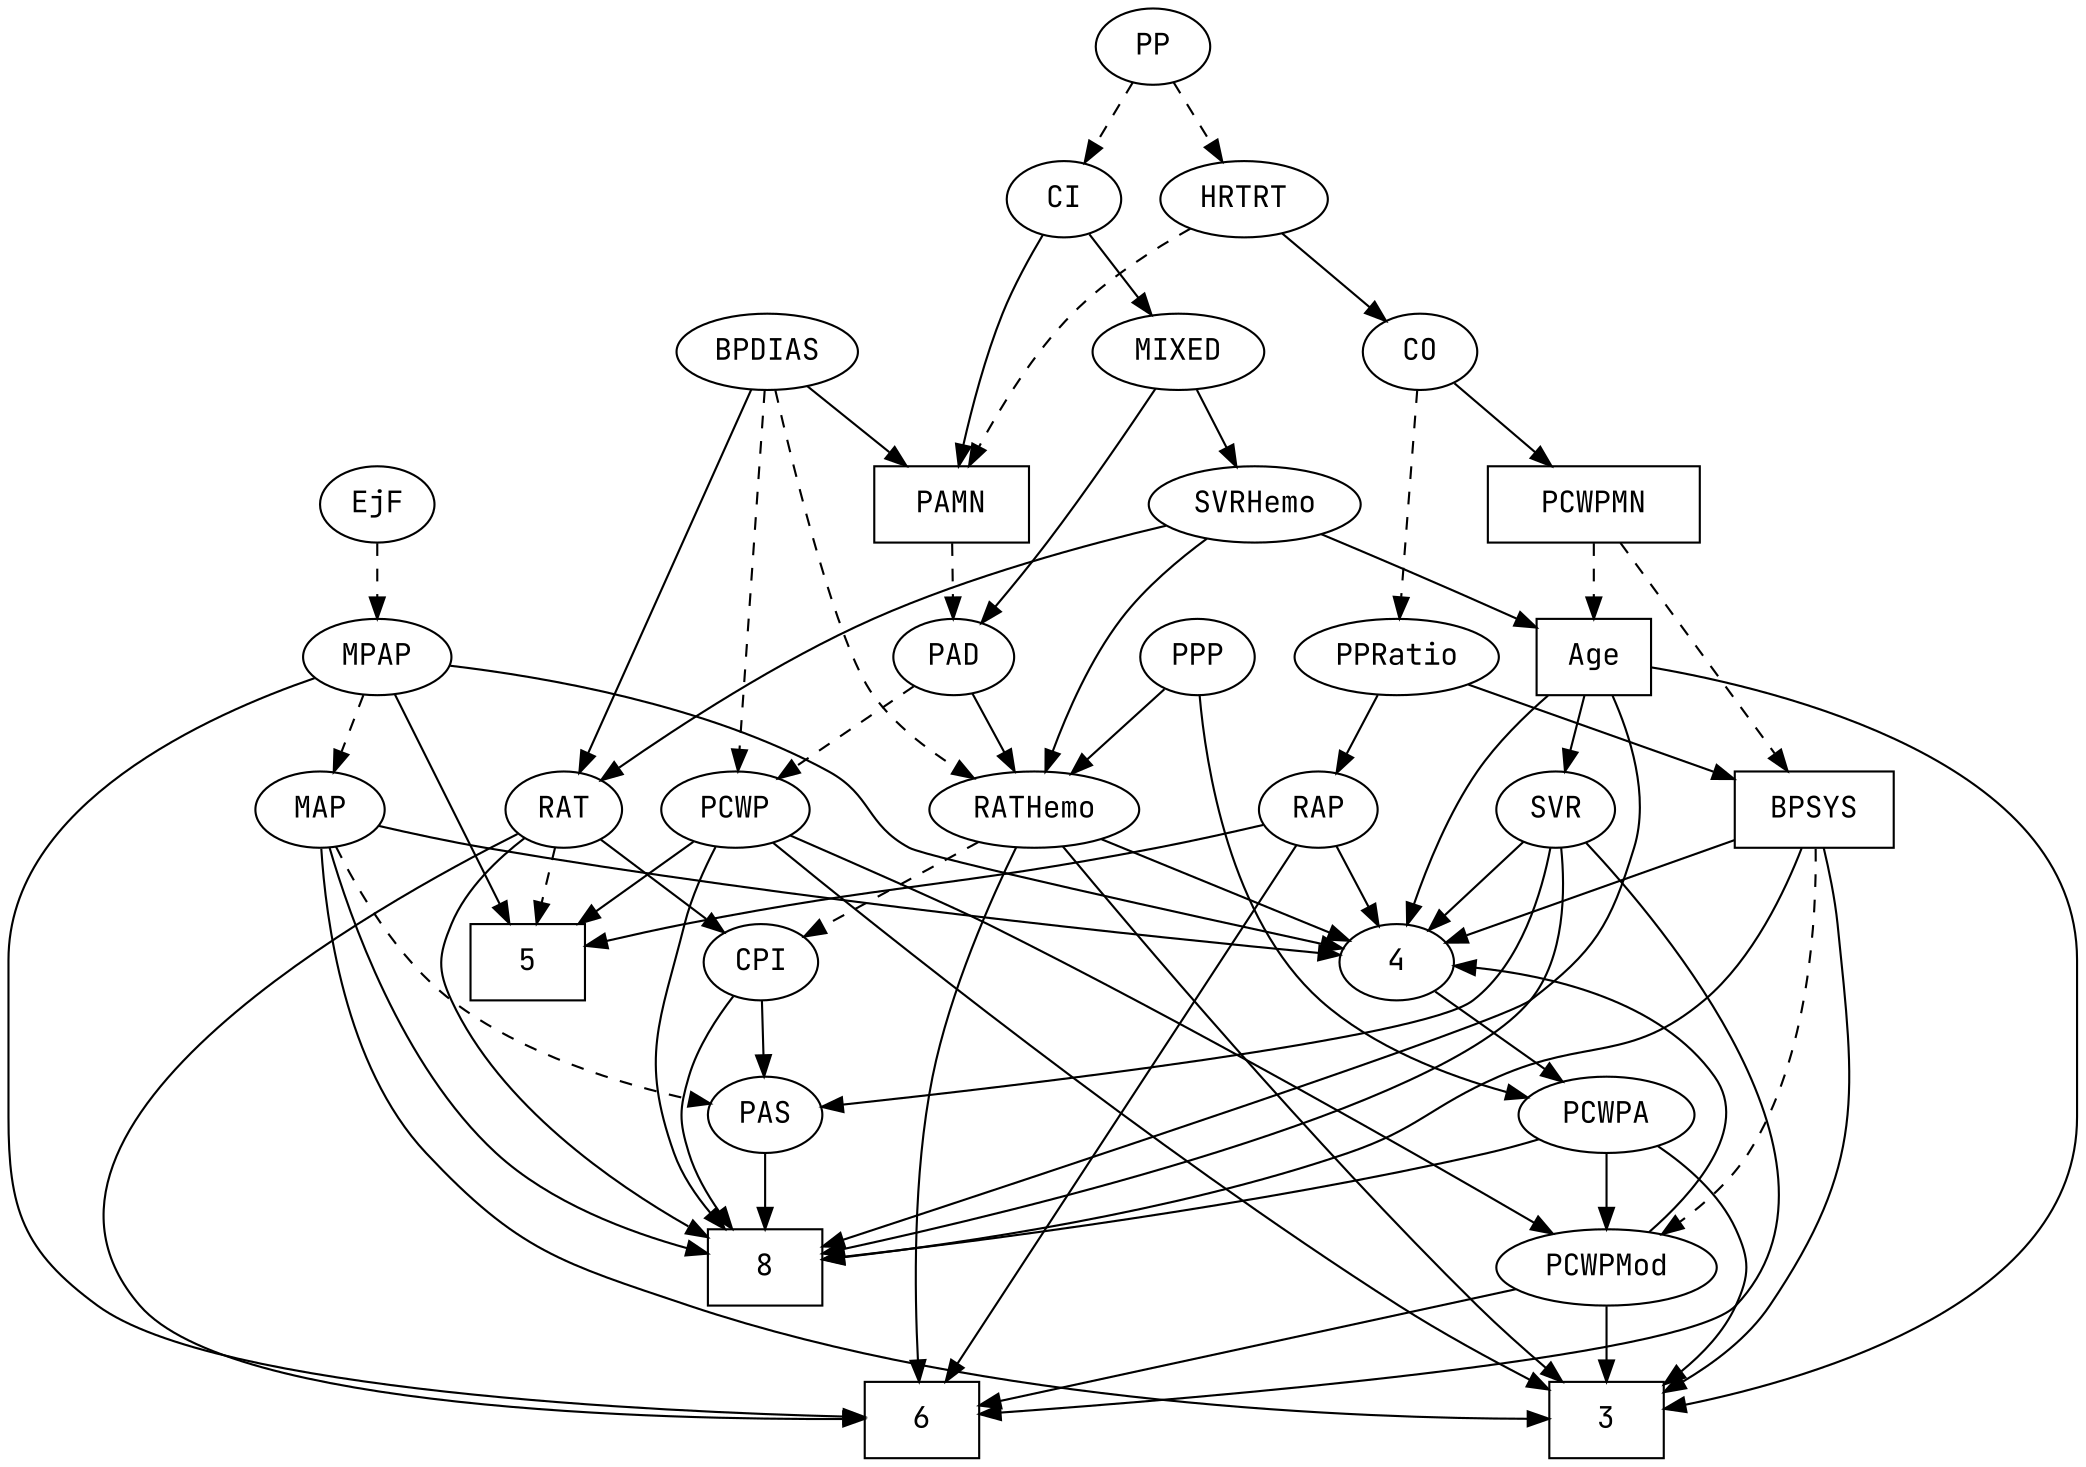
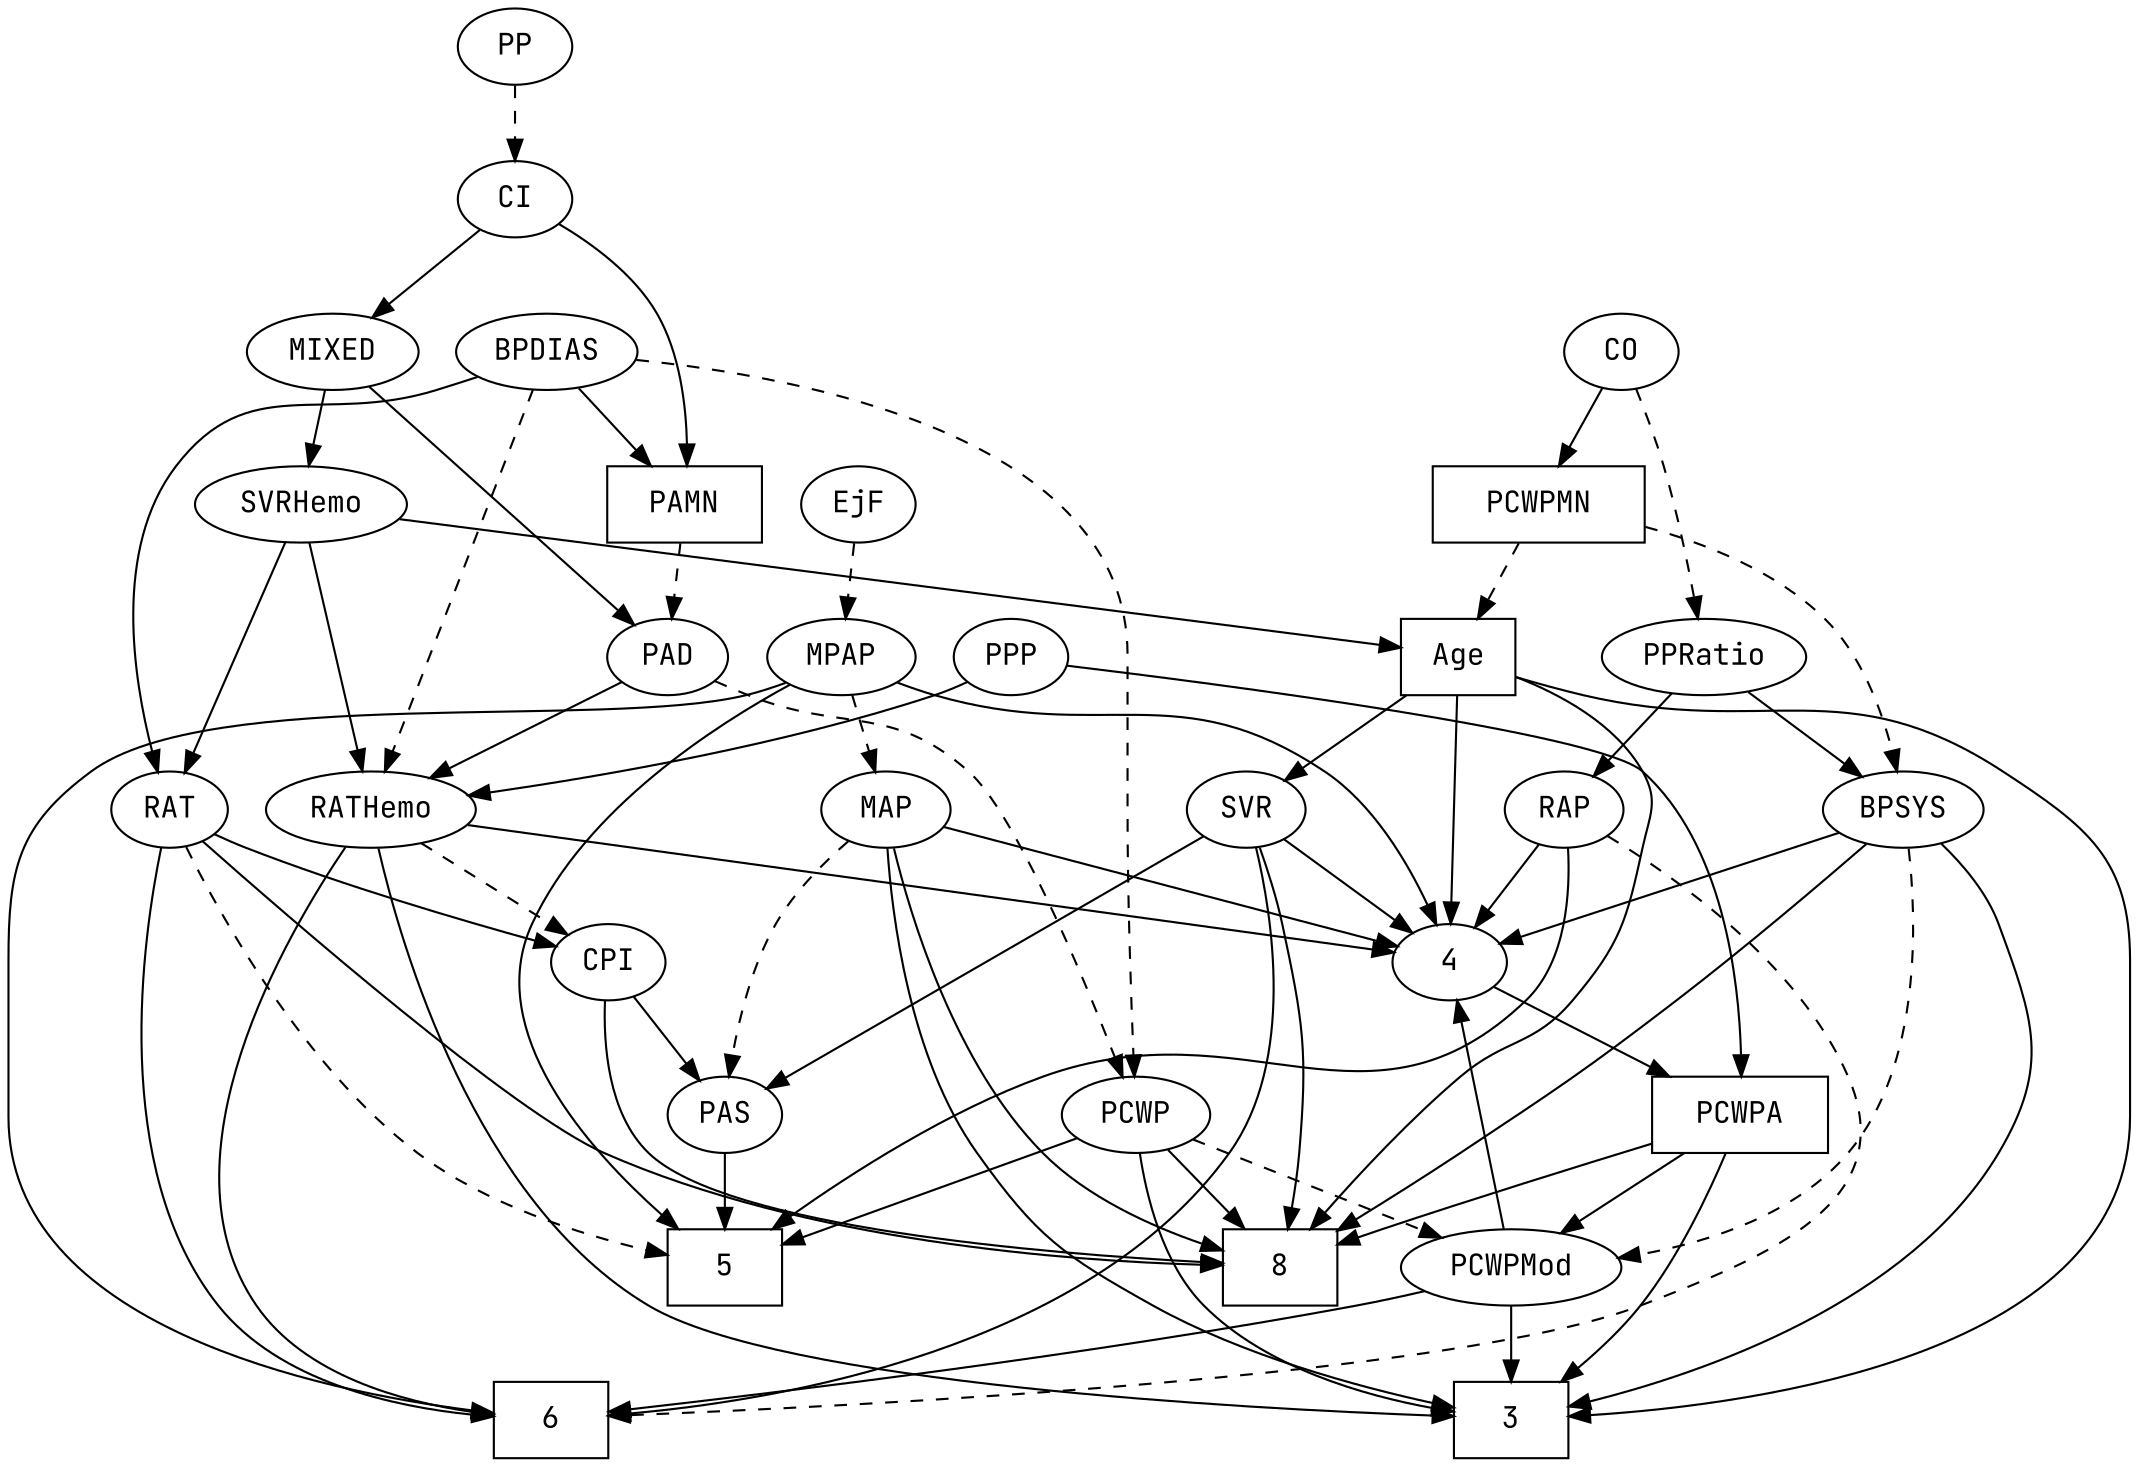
node "HRTRT": removed
node "BPSYS": shape box -> ellipse
edge "PCWP" -> "PCWPMod": style solid -> dashed
edge "RAP" -> "6": style solid -> dashed
node "PCWPA": shape ellipse -> box
edge "PAS" -> "8": now "PAS" -> "5"
